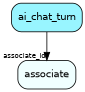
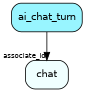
node "associate": label "associate" -> "chat"
